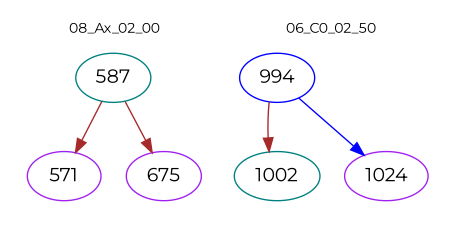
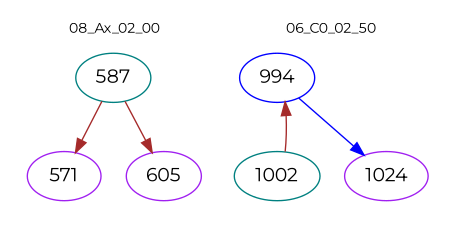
edge "994" -> "1002": reversed
node "675": label "675" -> "605"
